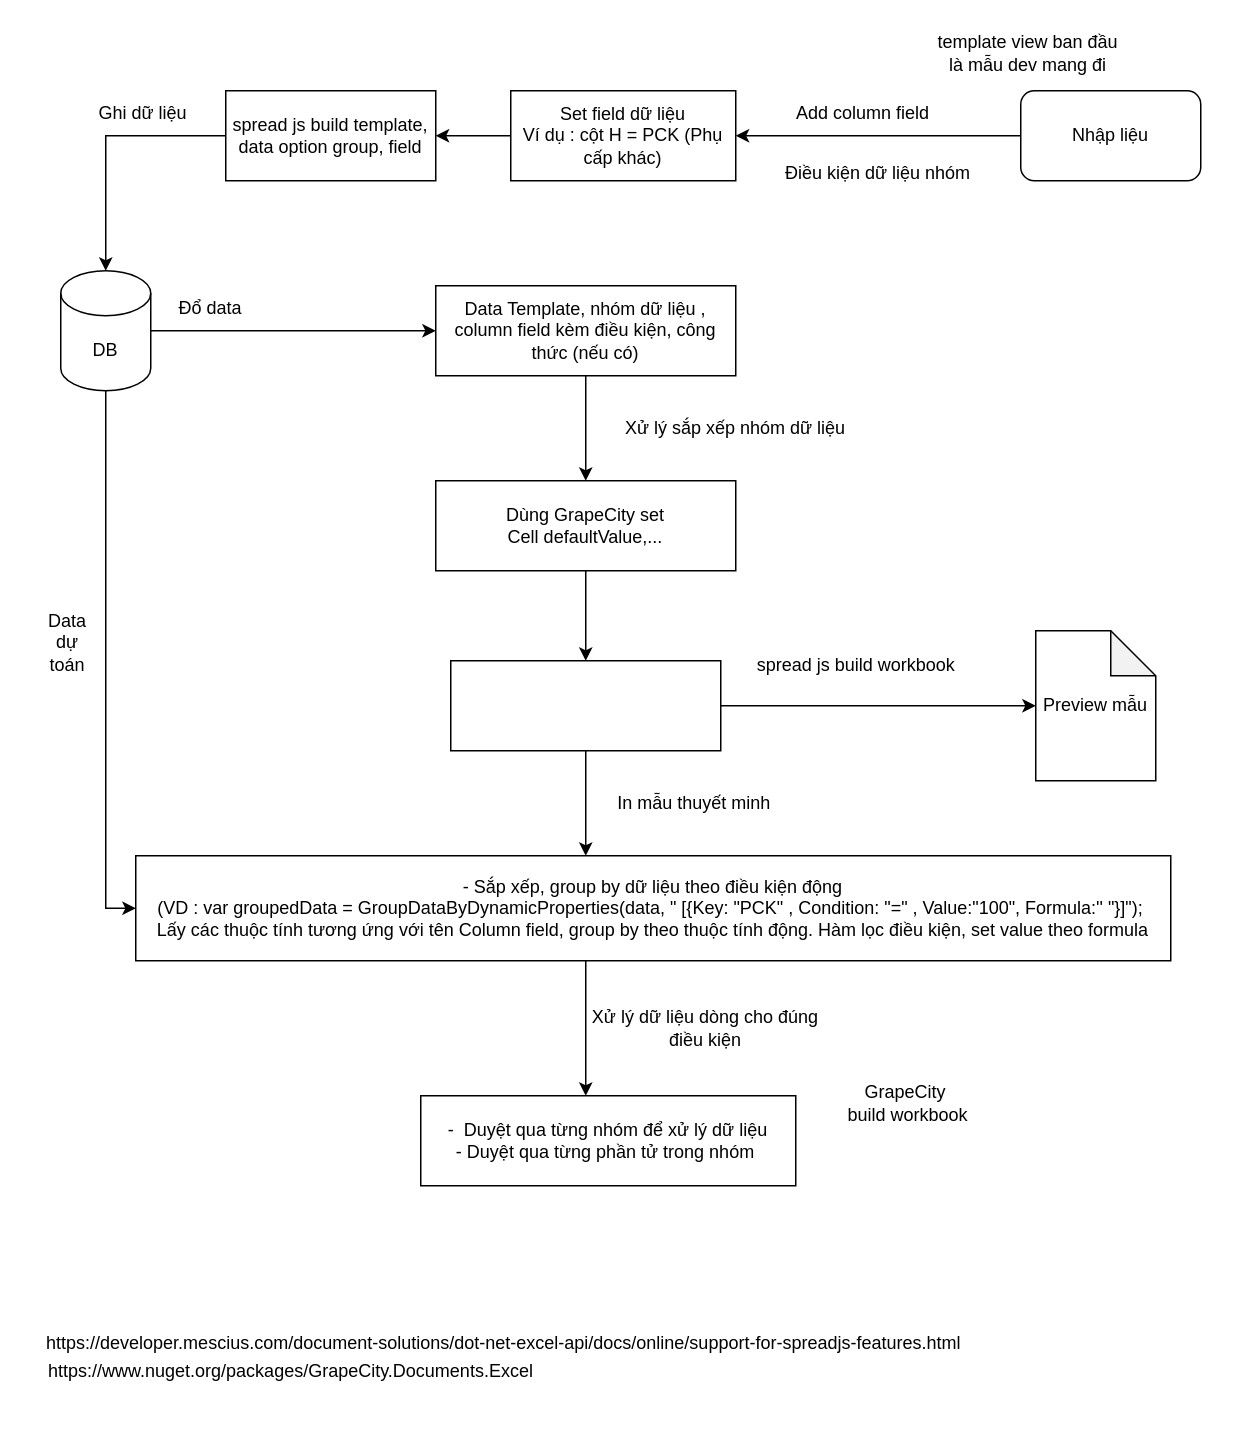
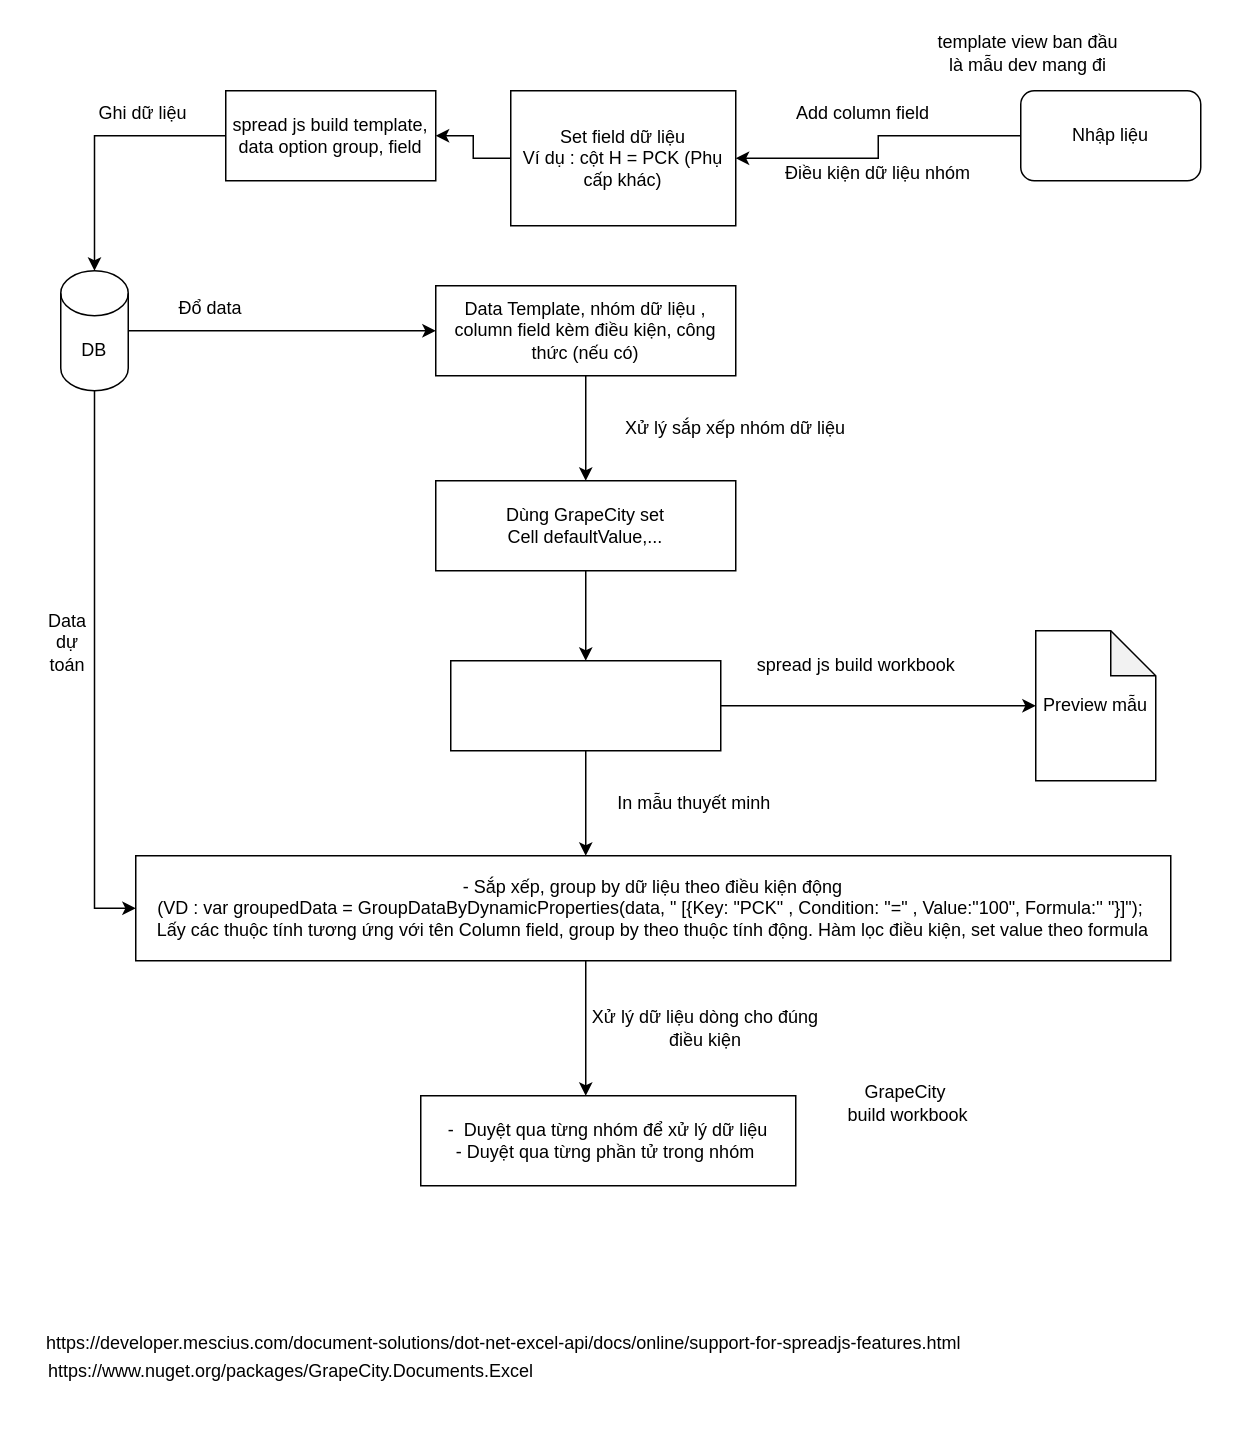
node "Set field dữ liệu Ví dụ : cột H = PCK (Phụ cấp khác)": size 225x90 -> 225x135
node "DB": size 90x120 -> 68x120
